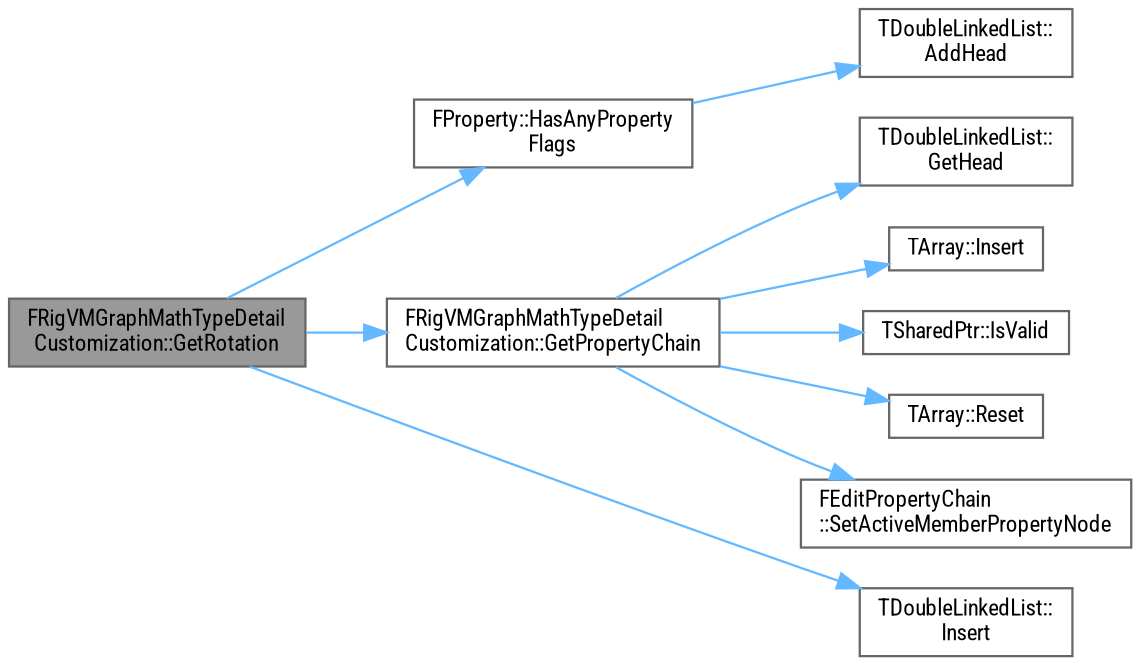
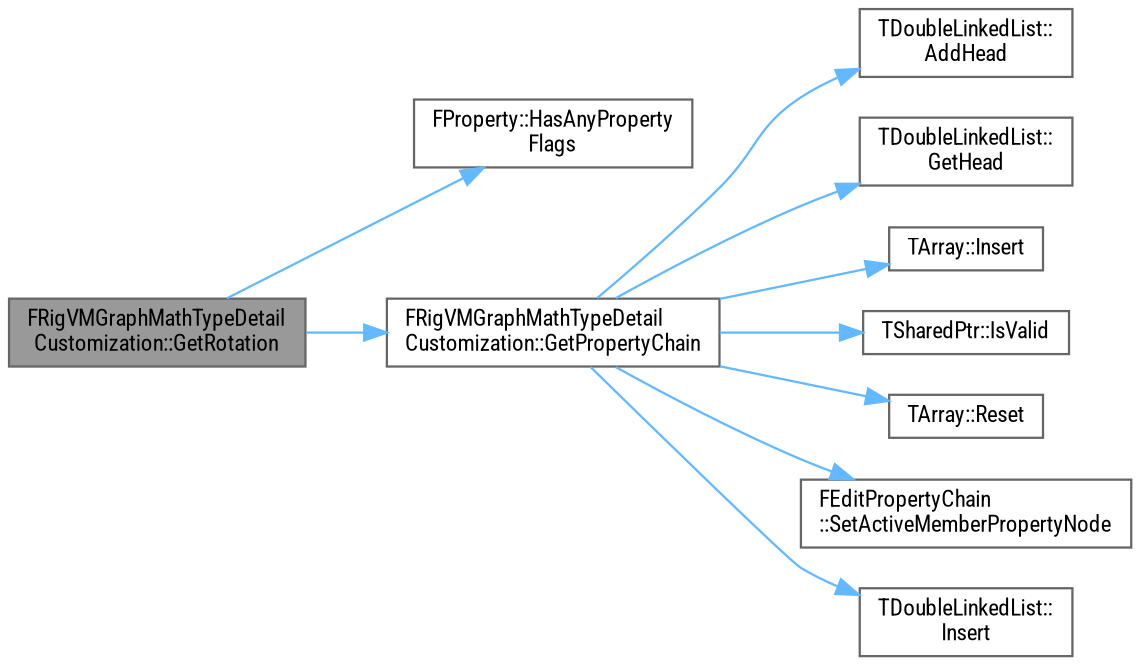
edge "FProperty::HasAnyProperty Flags" -> "TDoubleLinkedList:: AddHead": now "FRigVMGraphMathTypeDetail Customization::GetPropertyChain" -> "TDoubleLinkedList:: AddHead"
edge "FRigVMGraphMathTypeDetail Customization::GetRotation" -> "TDoubleLinkedList:: Insert": now "FRigVMGraphMathTypeDetail Customization::GetPropertyChain" -> "TDoubleLinkedList:: Insert"
